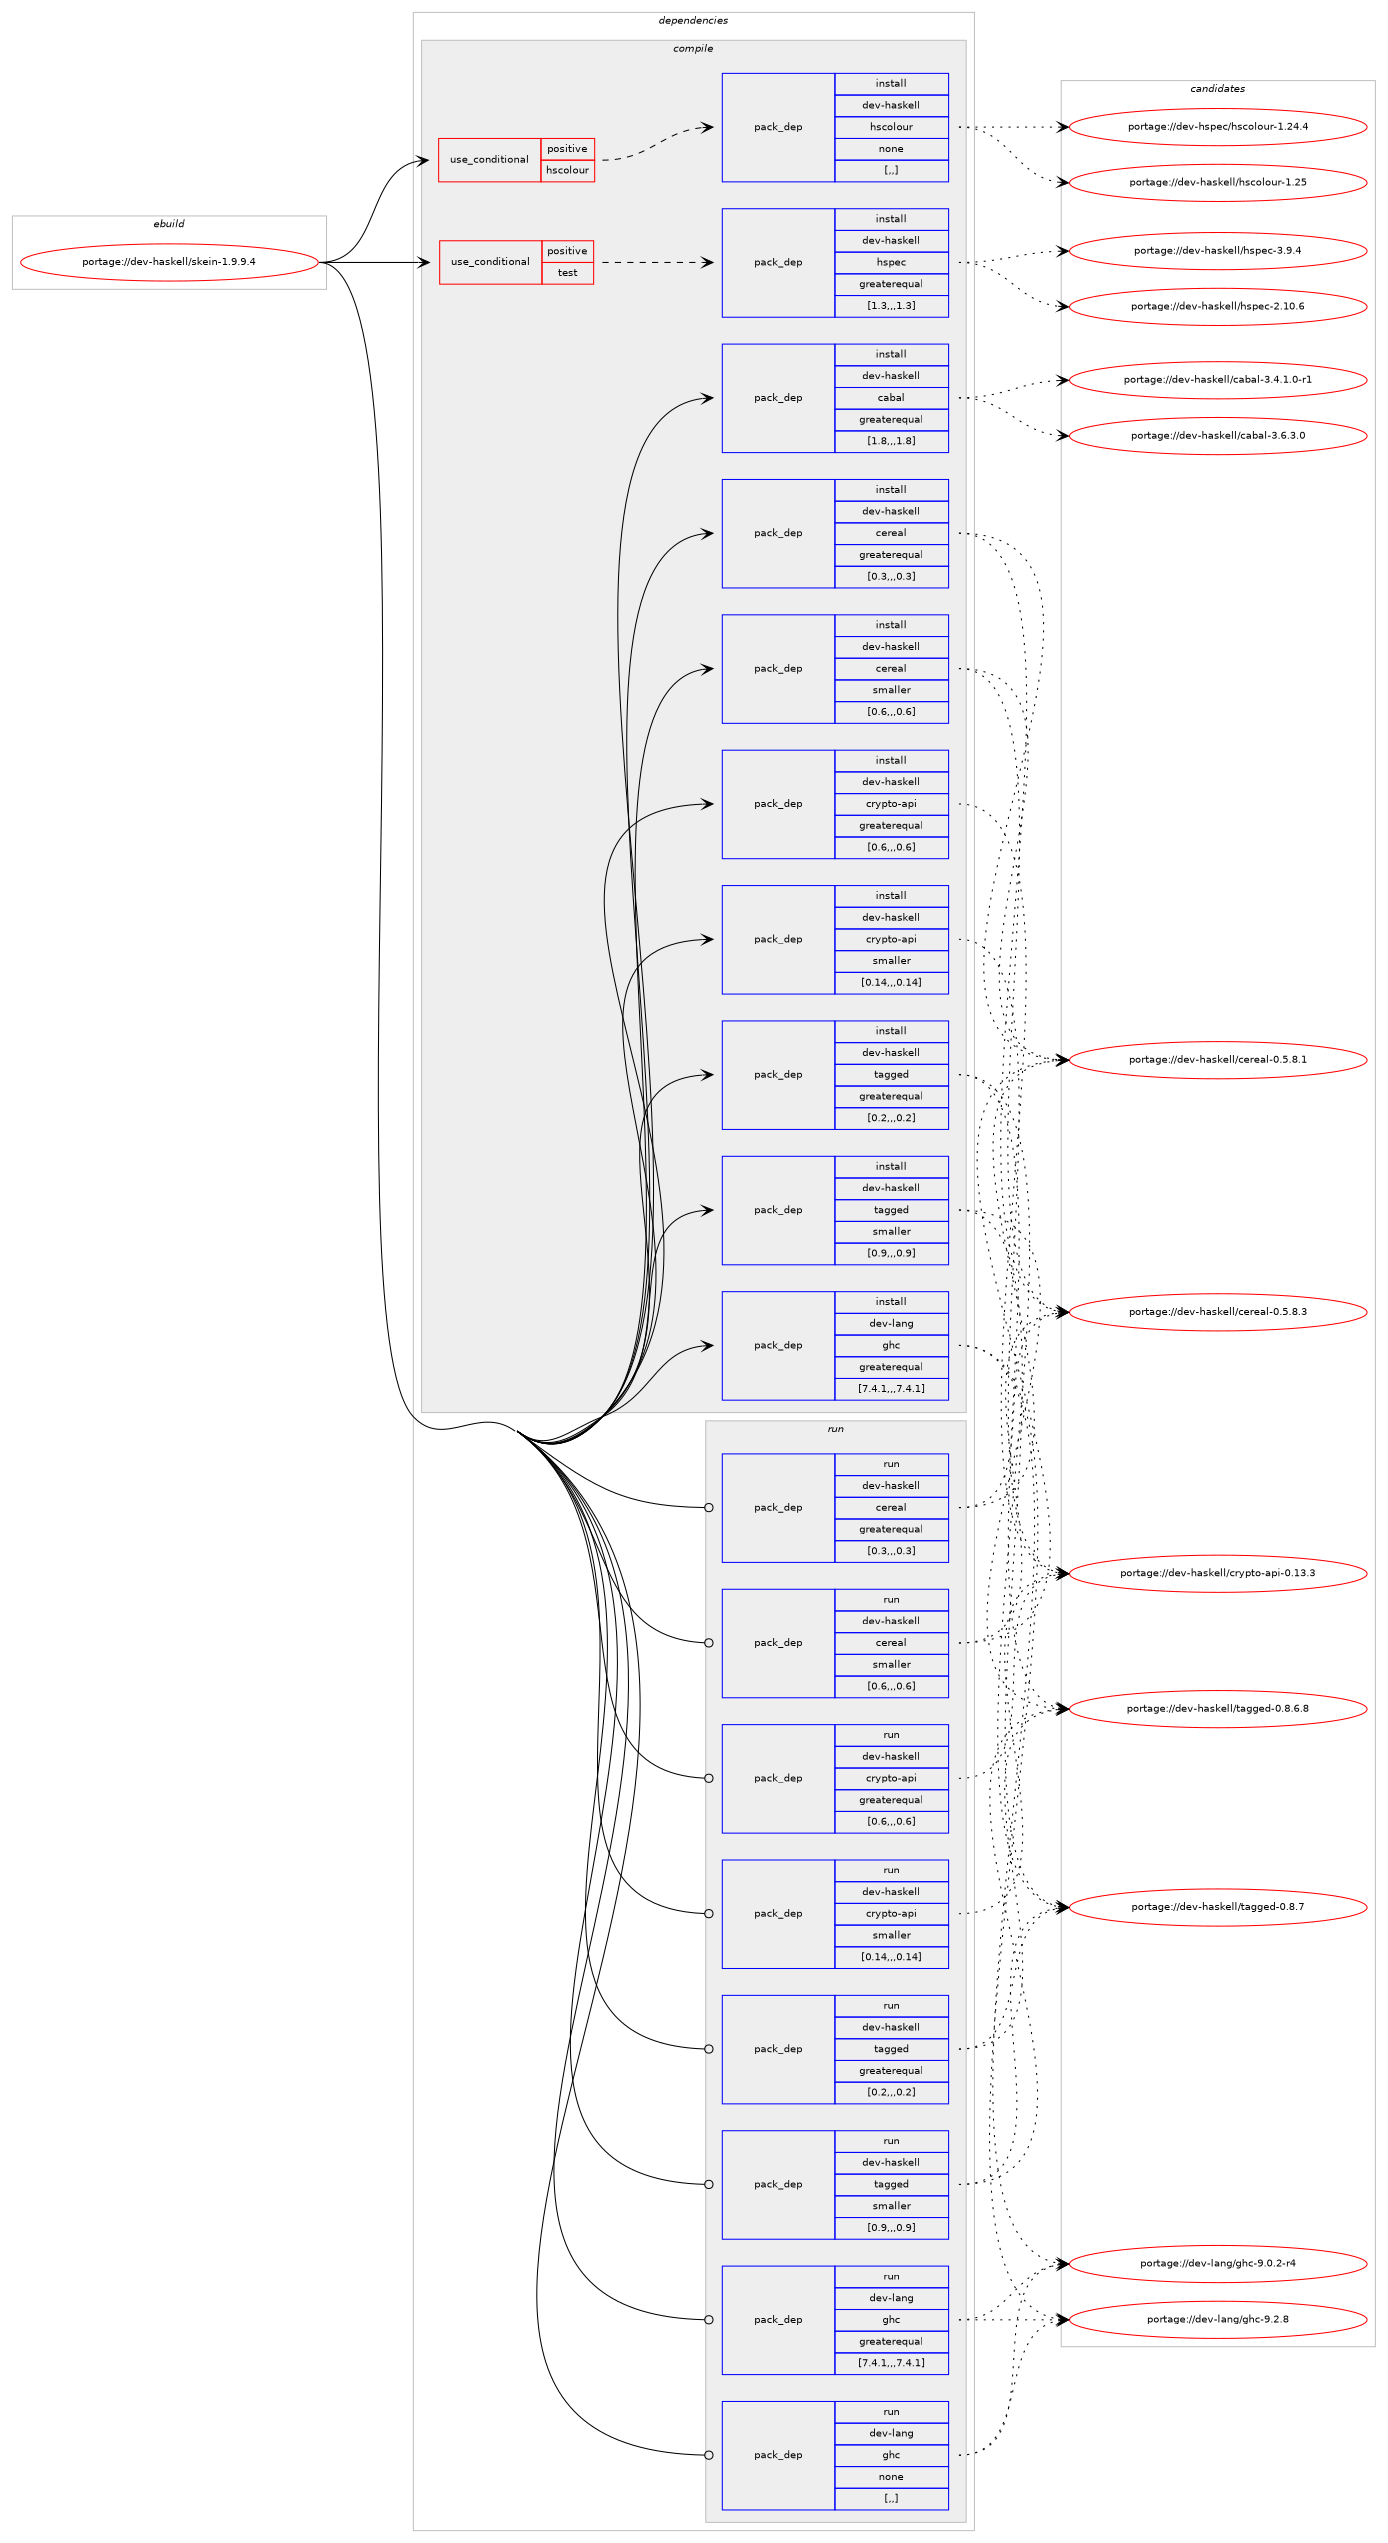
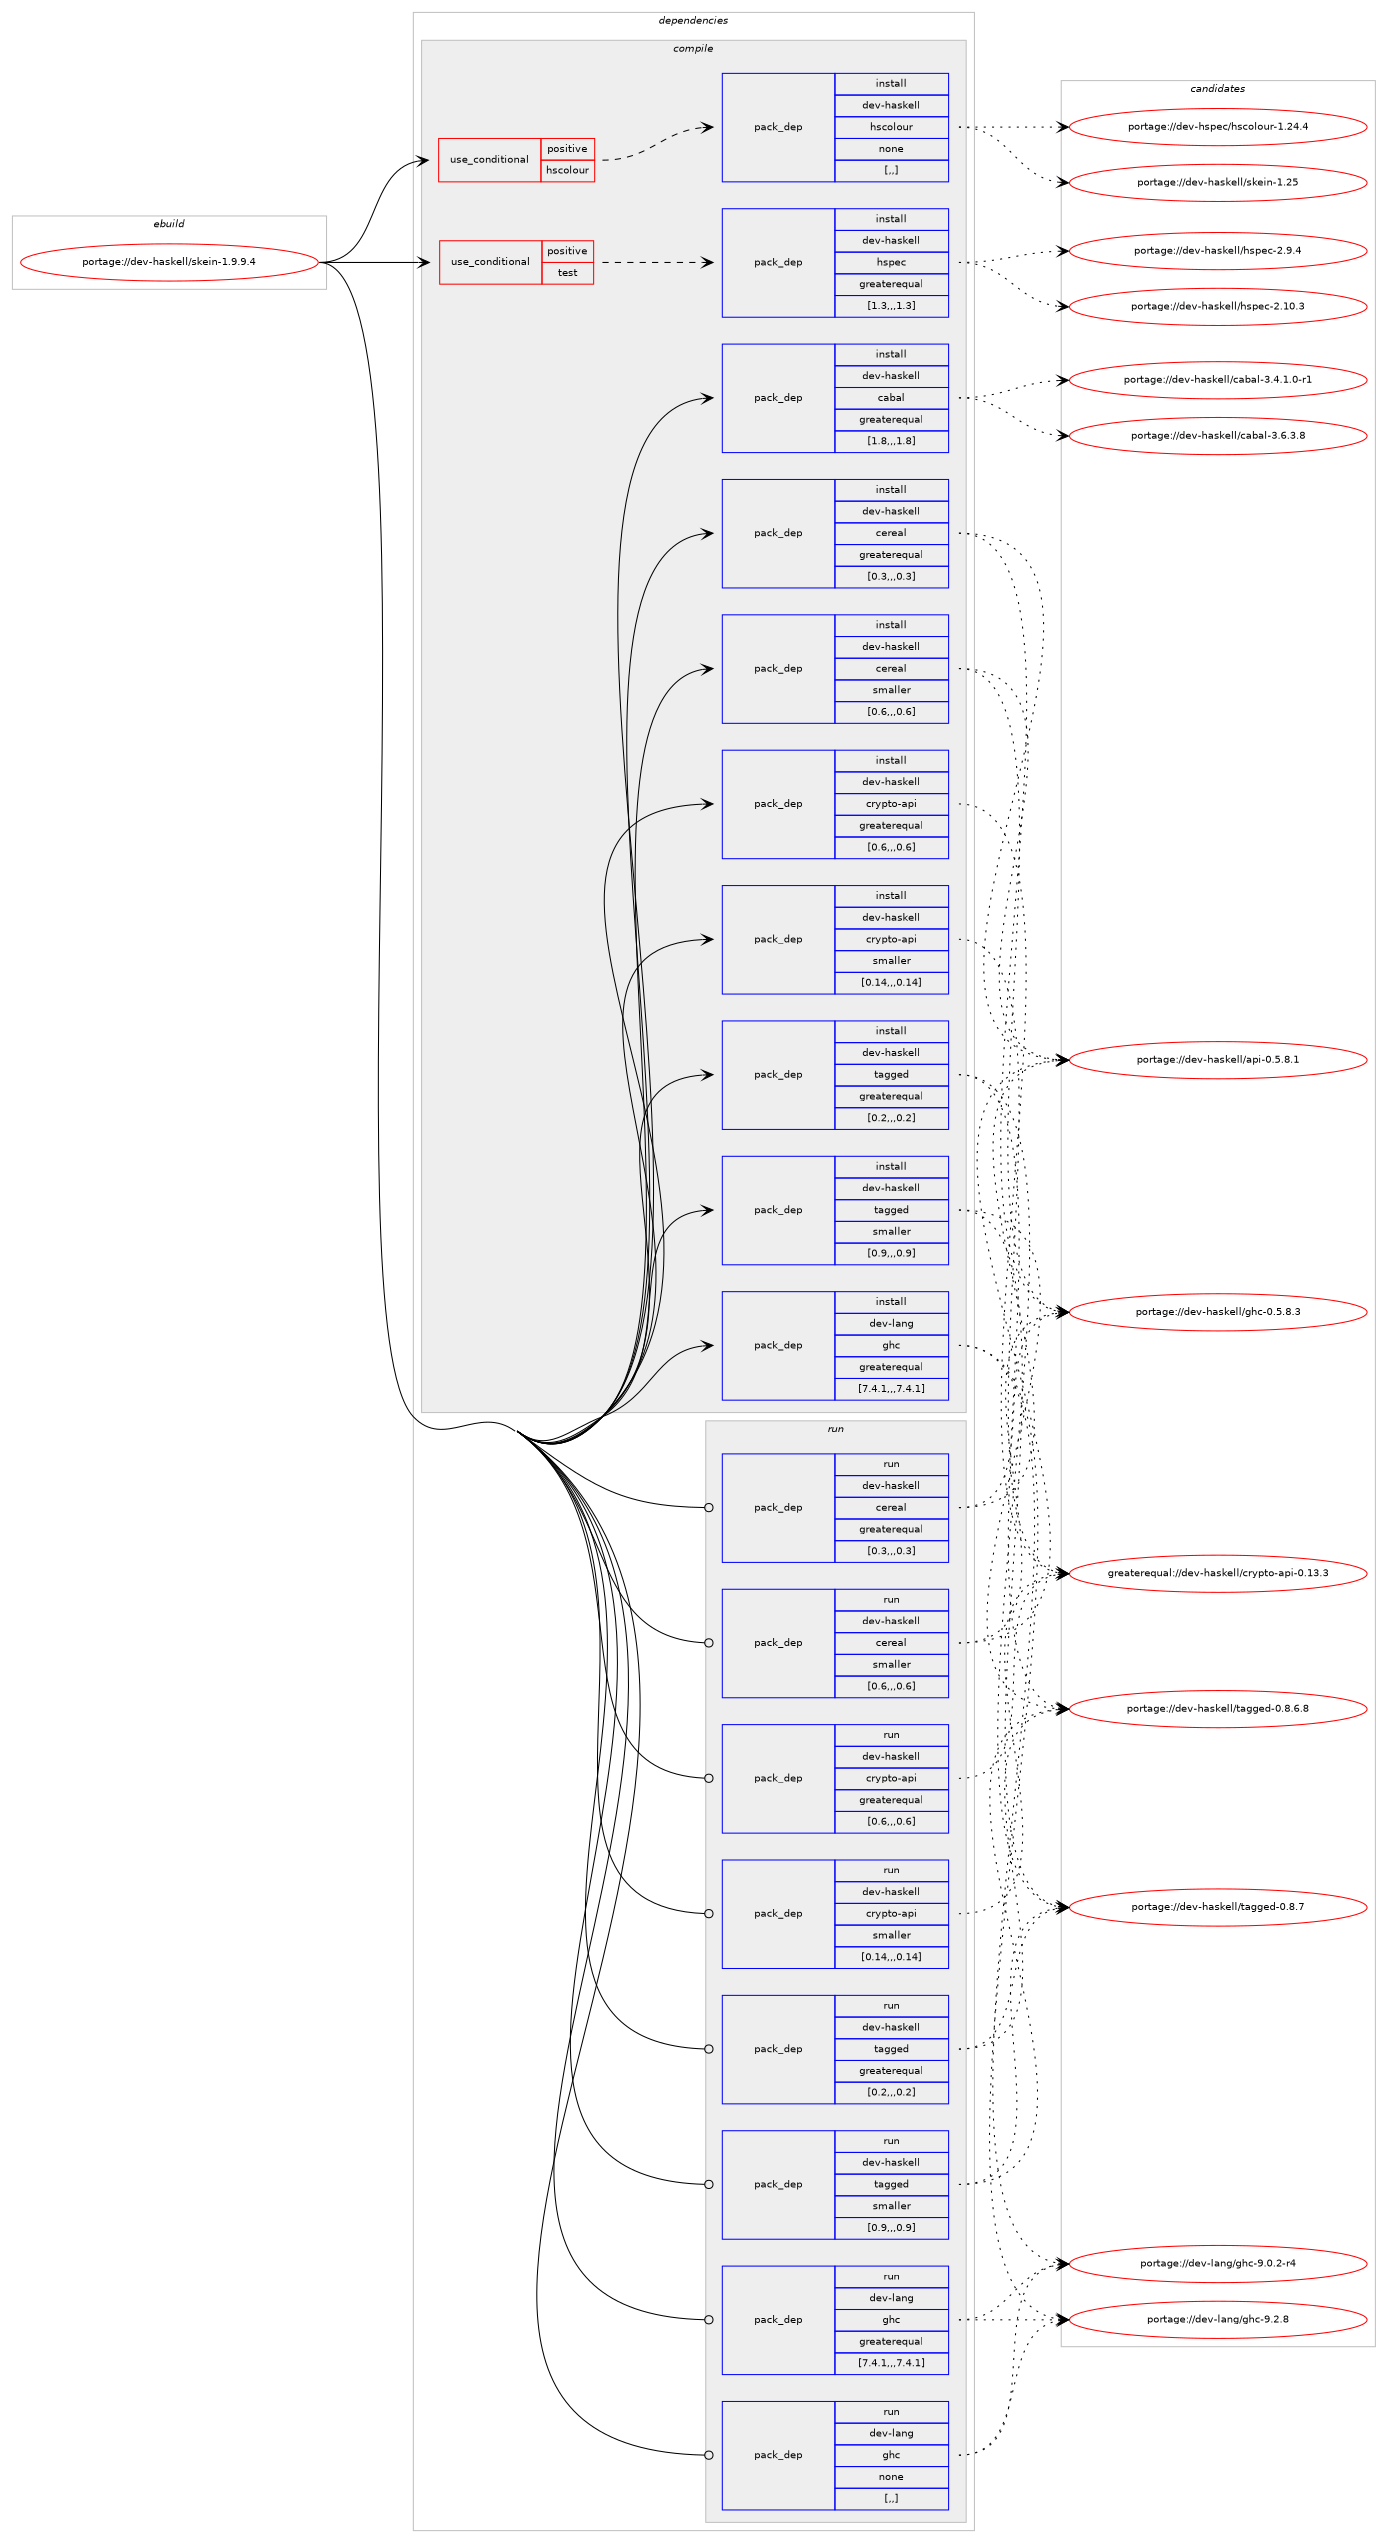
node "portage://dev-haskell/hscolour-1.25": label "portage://dev-haskell/hscolour-1.25" -> "portage://dev-haskell/skein-1.25"
node "portage://dev-haskell/hspec-3.9.4": label "portage://dev-haskell/hspec-3.9.4" -> "portage://dev-haskell/hspec-2.9.4"
node "portage://dev-haskell/hspec-2.10.6": label "portage://dev-haskell/hspec-2.10.6" -> "portage://dev-haskell/hspec-2.10.3"
node "portage://dev-haskell/cabal-3.6.3.0": label "portage://dev-haskell/cabal-3.6.3.0" -> "portage://dev-haskell/cabal-3.6.3.8"
node "portage://dev-haskell/cereal-0.5.8.1": label "portage://dev-haskell/cereal-0.5.8.1" -> "portage://dev-haskell/api-0.5.8.1"
node "portage://dev-haskell/cereal-0.5.8.3": label "portage://dev-haskell/cereal-0.5.8.3" -> "portage://dev-haskell/ghc-0.5.8.3"
node "portage://dev-haskell/crypto-api-0.13.3": label "portage://dev-haskell/crypto-api-0.13.3" -> "greaterequal://dev-haskell/crypto-api-0.13.3"
